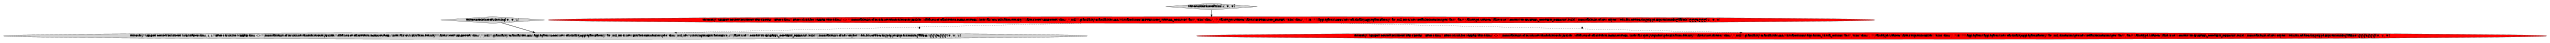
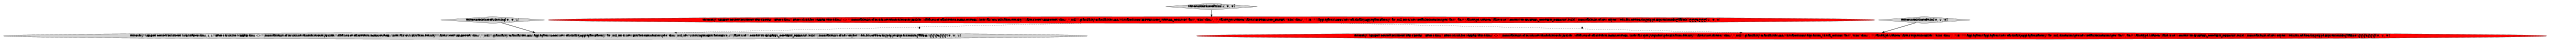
node "testCountDistinctOfTrim['0', '1', '0']": added
